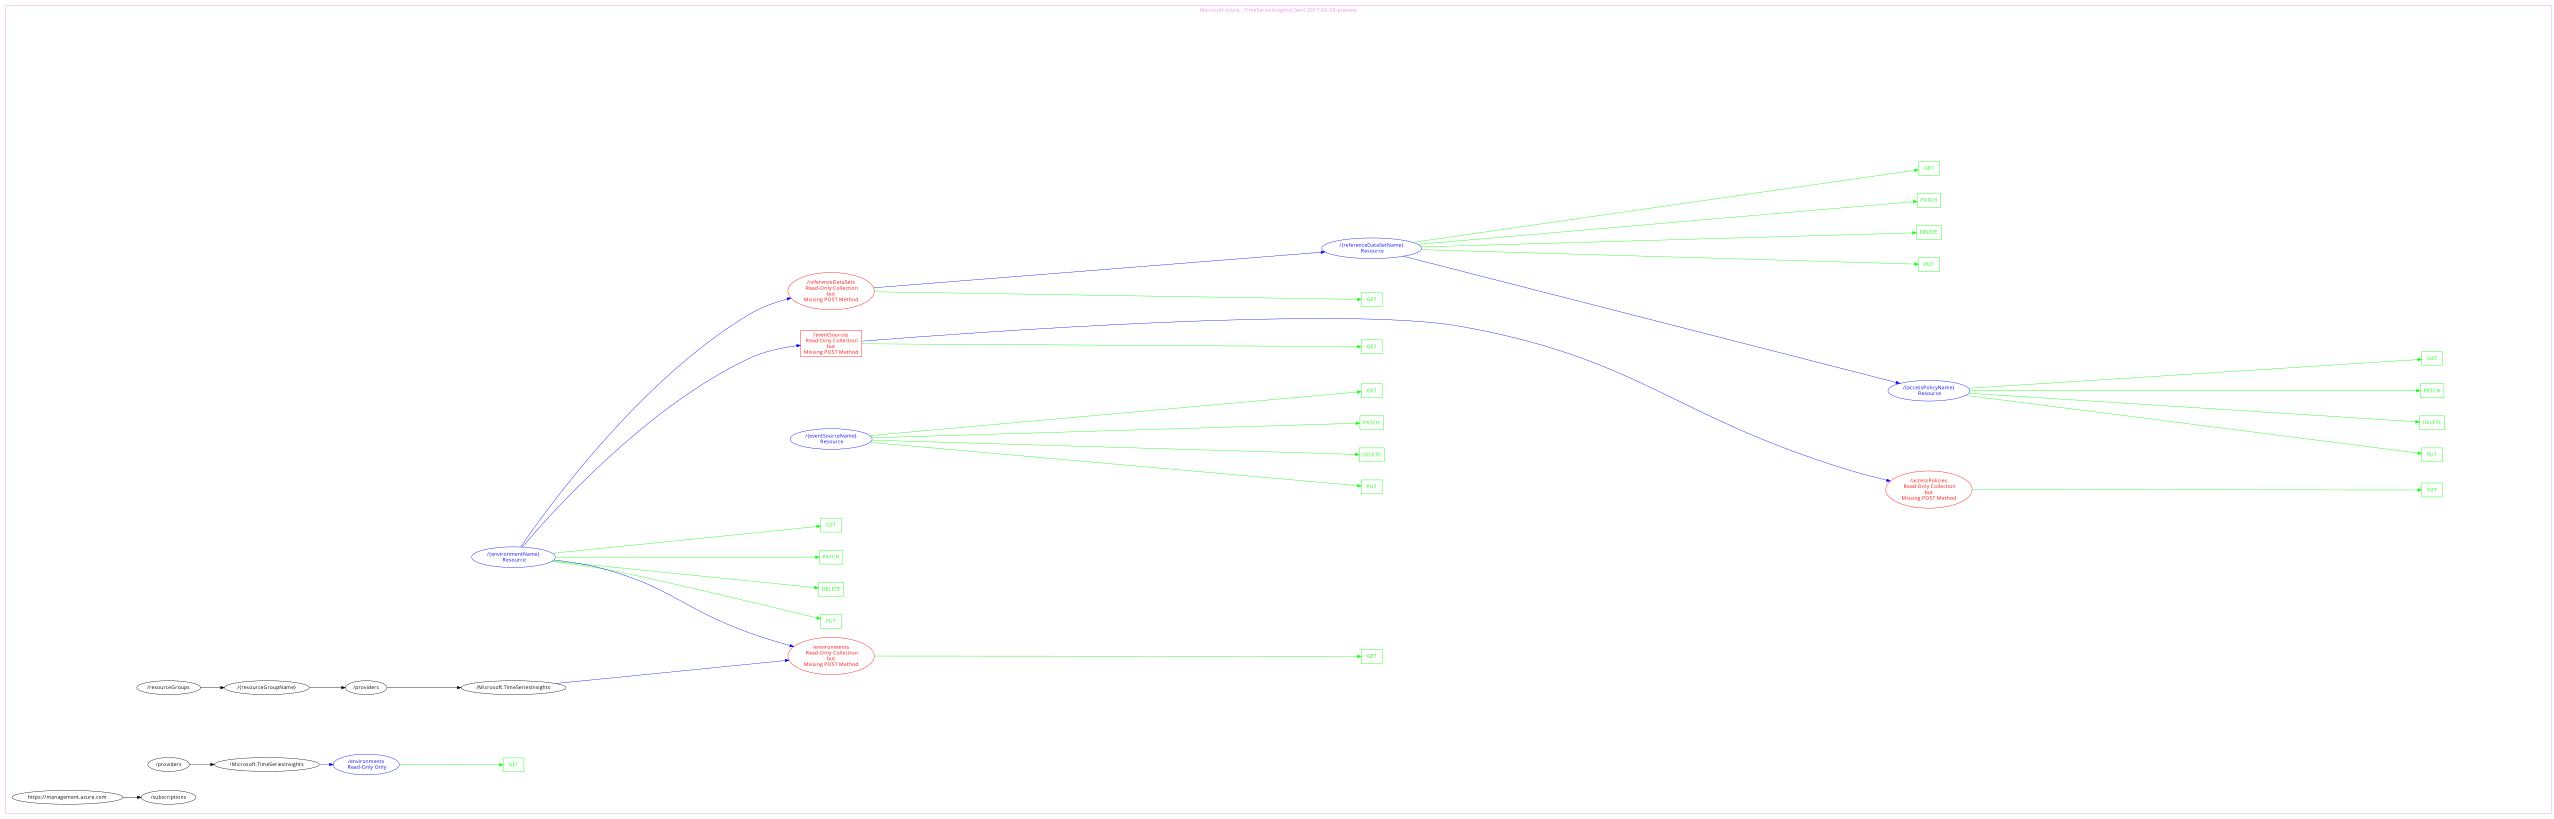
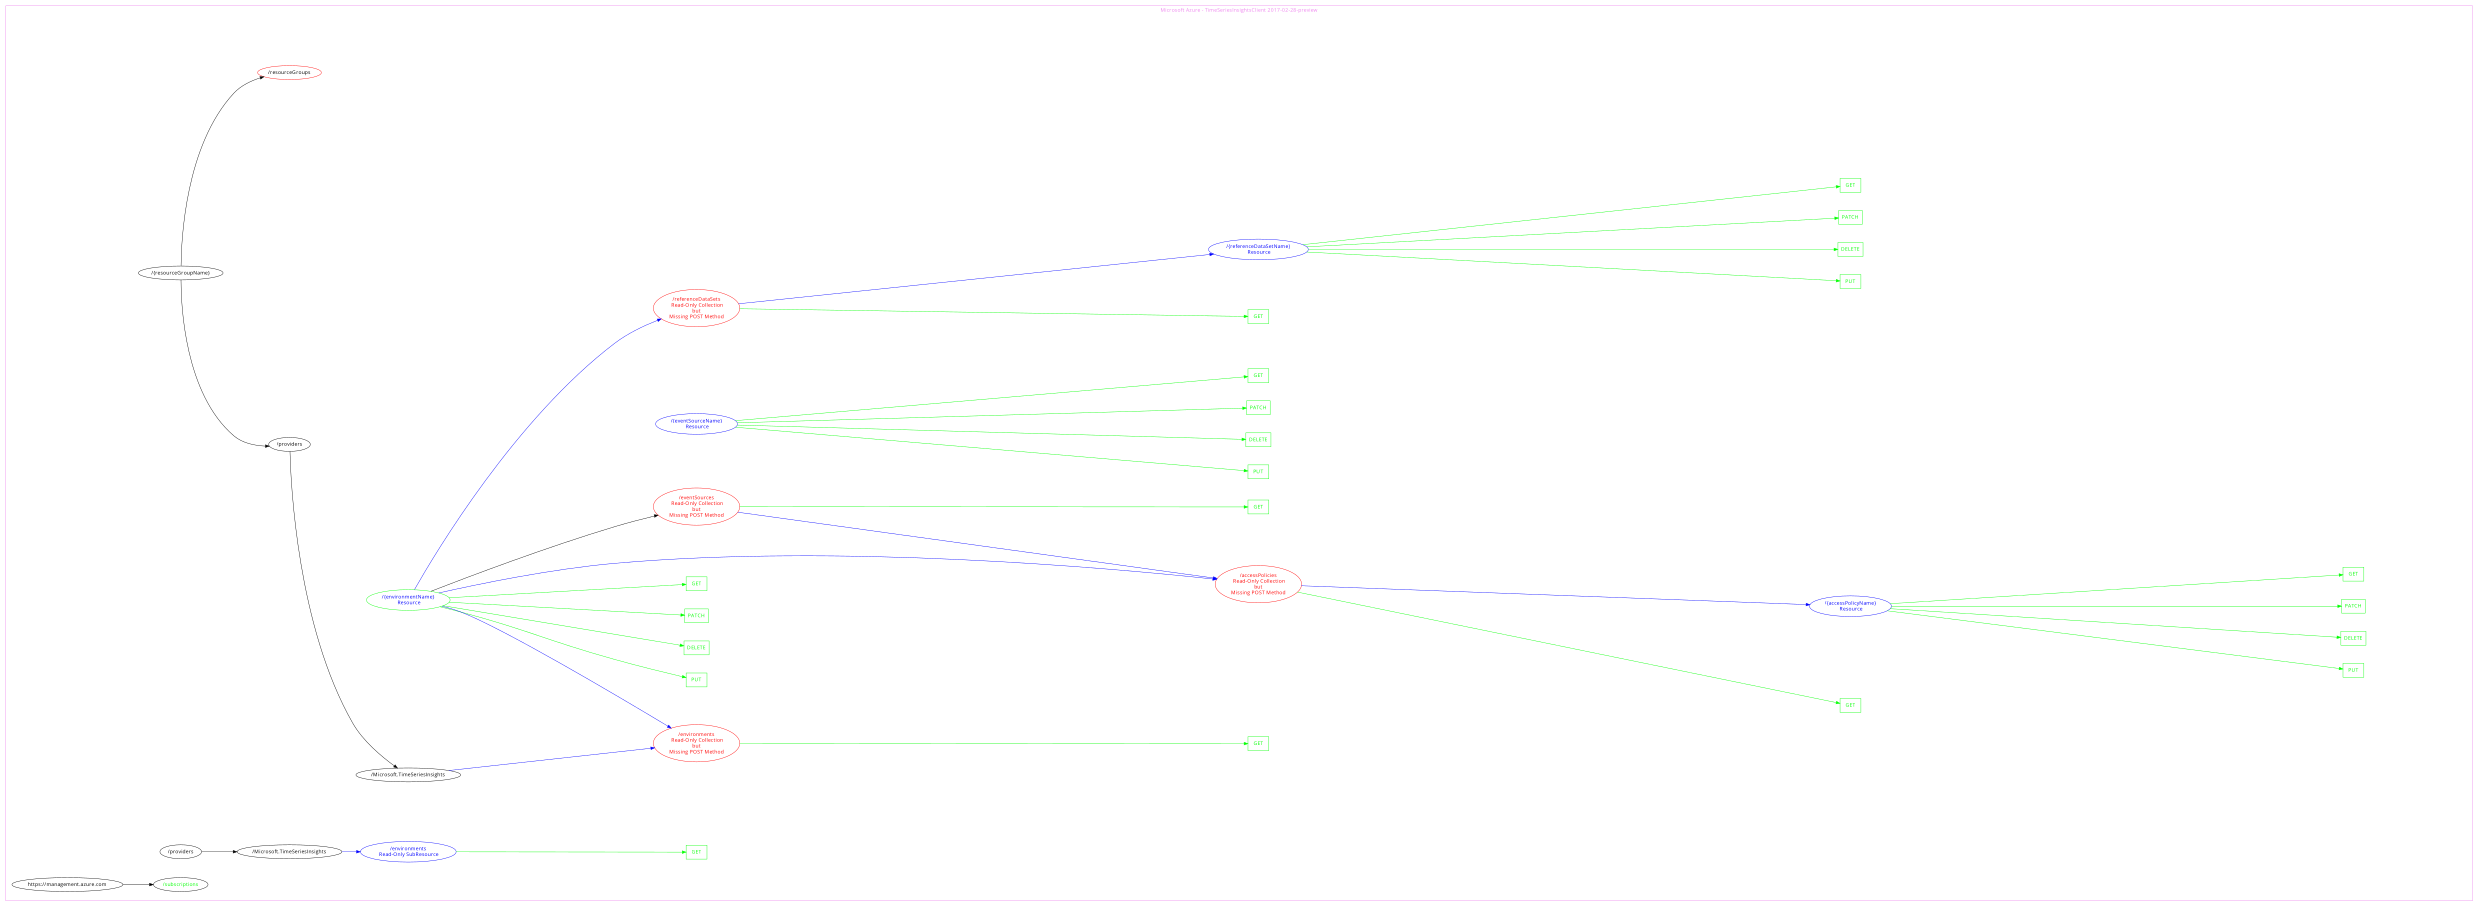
edge "/{referenceDataSetName} Resource" -> "/{accessPolicyName} Resource": now "/accessPolicies Read-Only Collection but Missing POST Method" -> "/{accessPolicyName} Resource"
node "/eventSources Read-Only Collection but Missing POST Method": shape box -> ellipse
edge "/{environmentName} Resource" -> "/eventSources Read-Only Collection but Missing POST Method": color blue -> black
edge "/{environmentName} Resource" -> "/accessPolicies Read-Only Collection but Missing POST Method": added
node "/{environmentName} Resource": color blue -> green
node "/resourceGroups": color black -> red
edge "/resourceGroups" -> "/{resourceGroupName}": reversed
node "/environments Read-Only Only": label "/environments Read-Only Only" -> "/environments Read-Only SubResource"
node "/subscriptions": fontcolor black -> green
